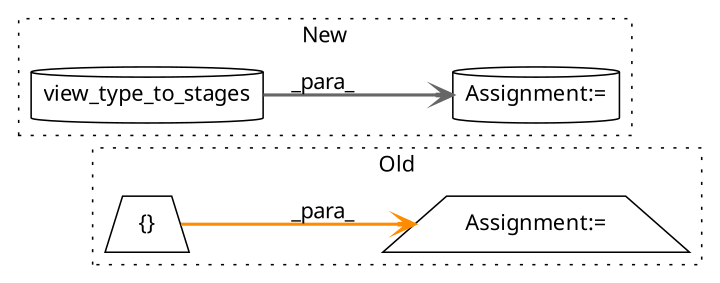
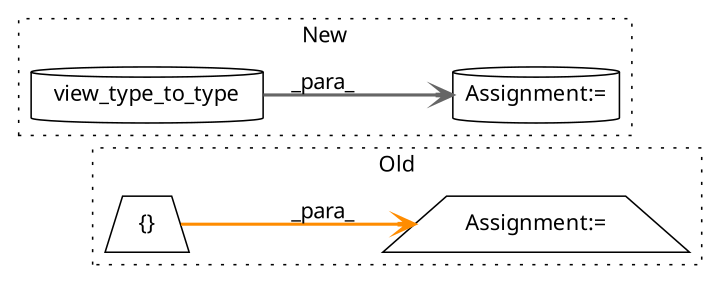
node "view_type_to_stages": label "view_type_to_stages" -> "view_type_to_type"
